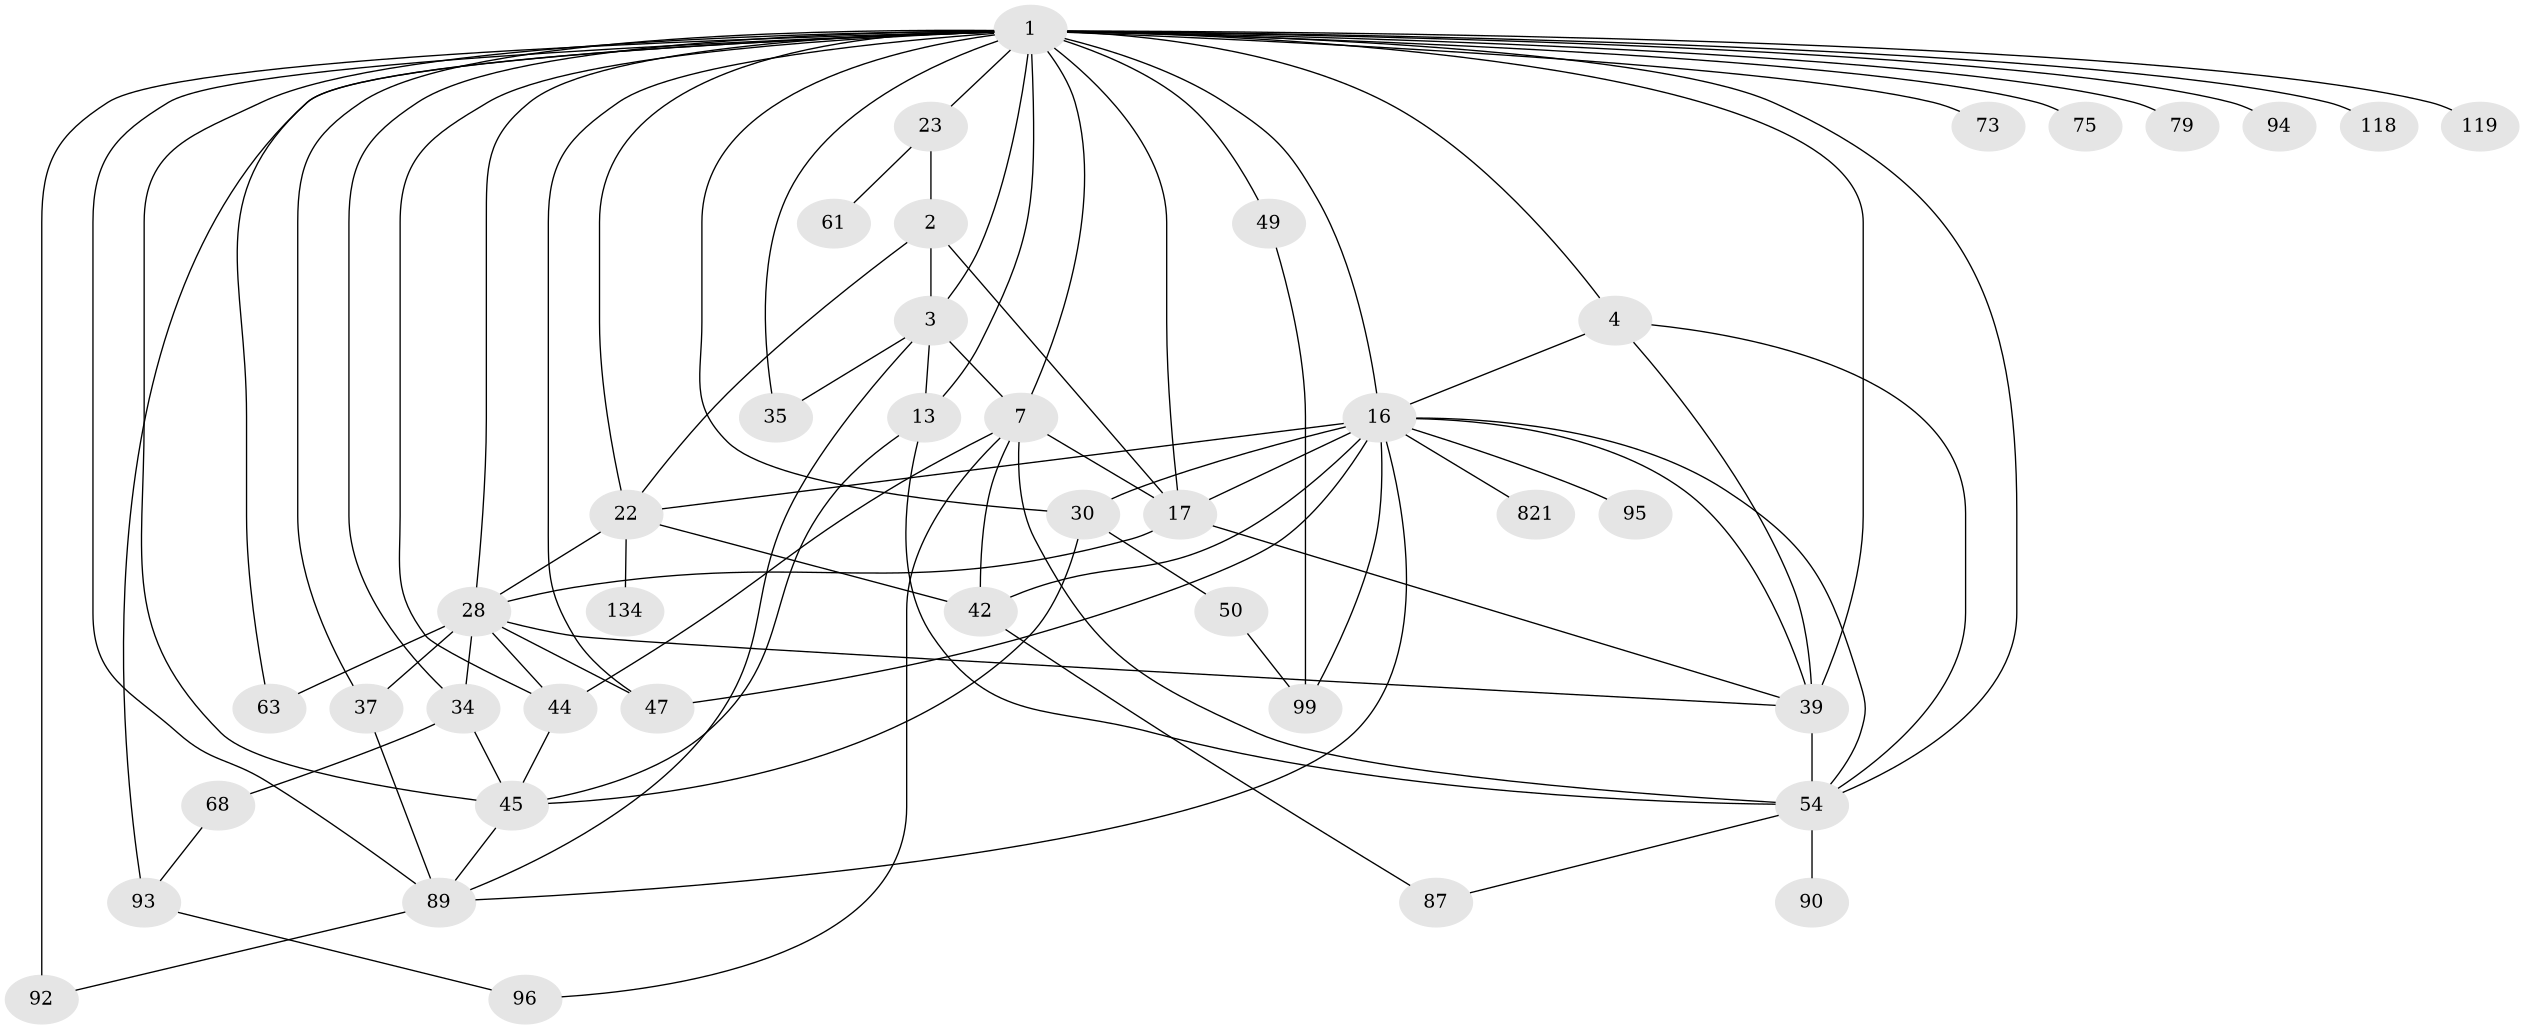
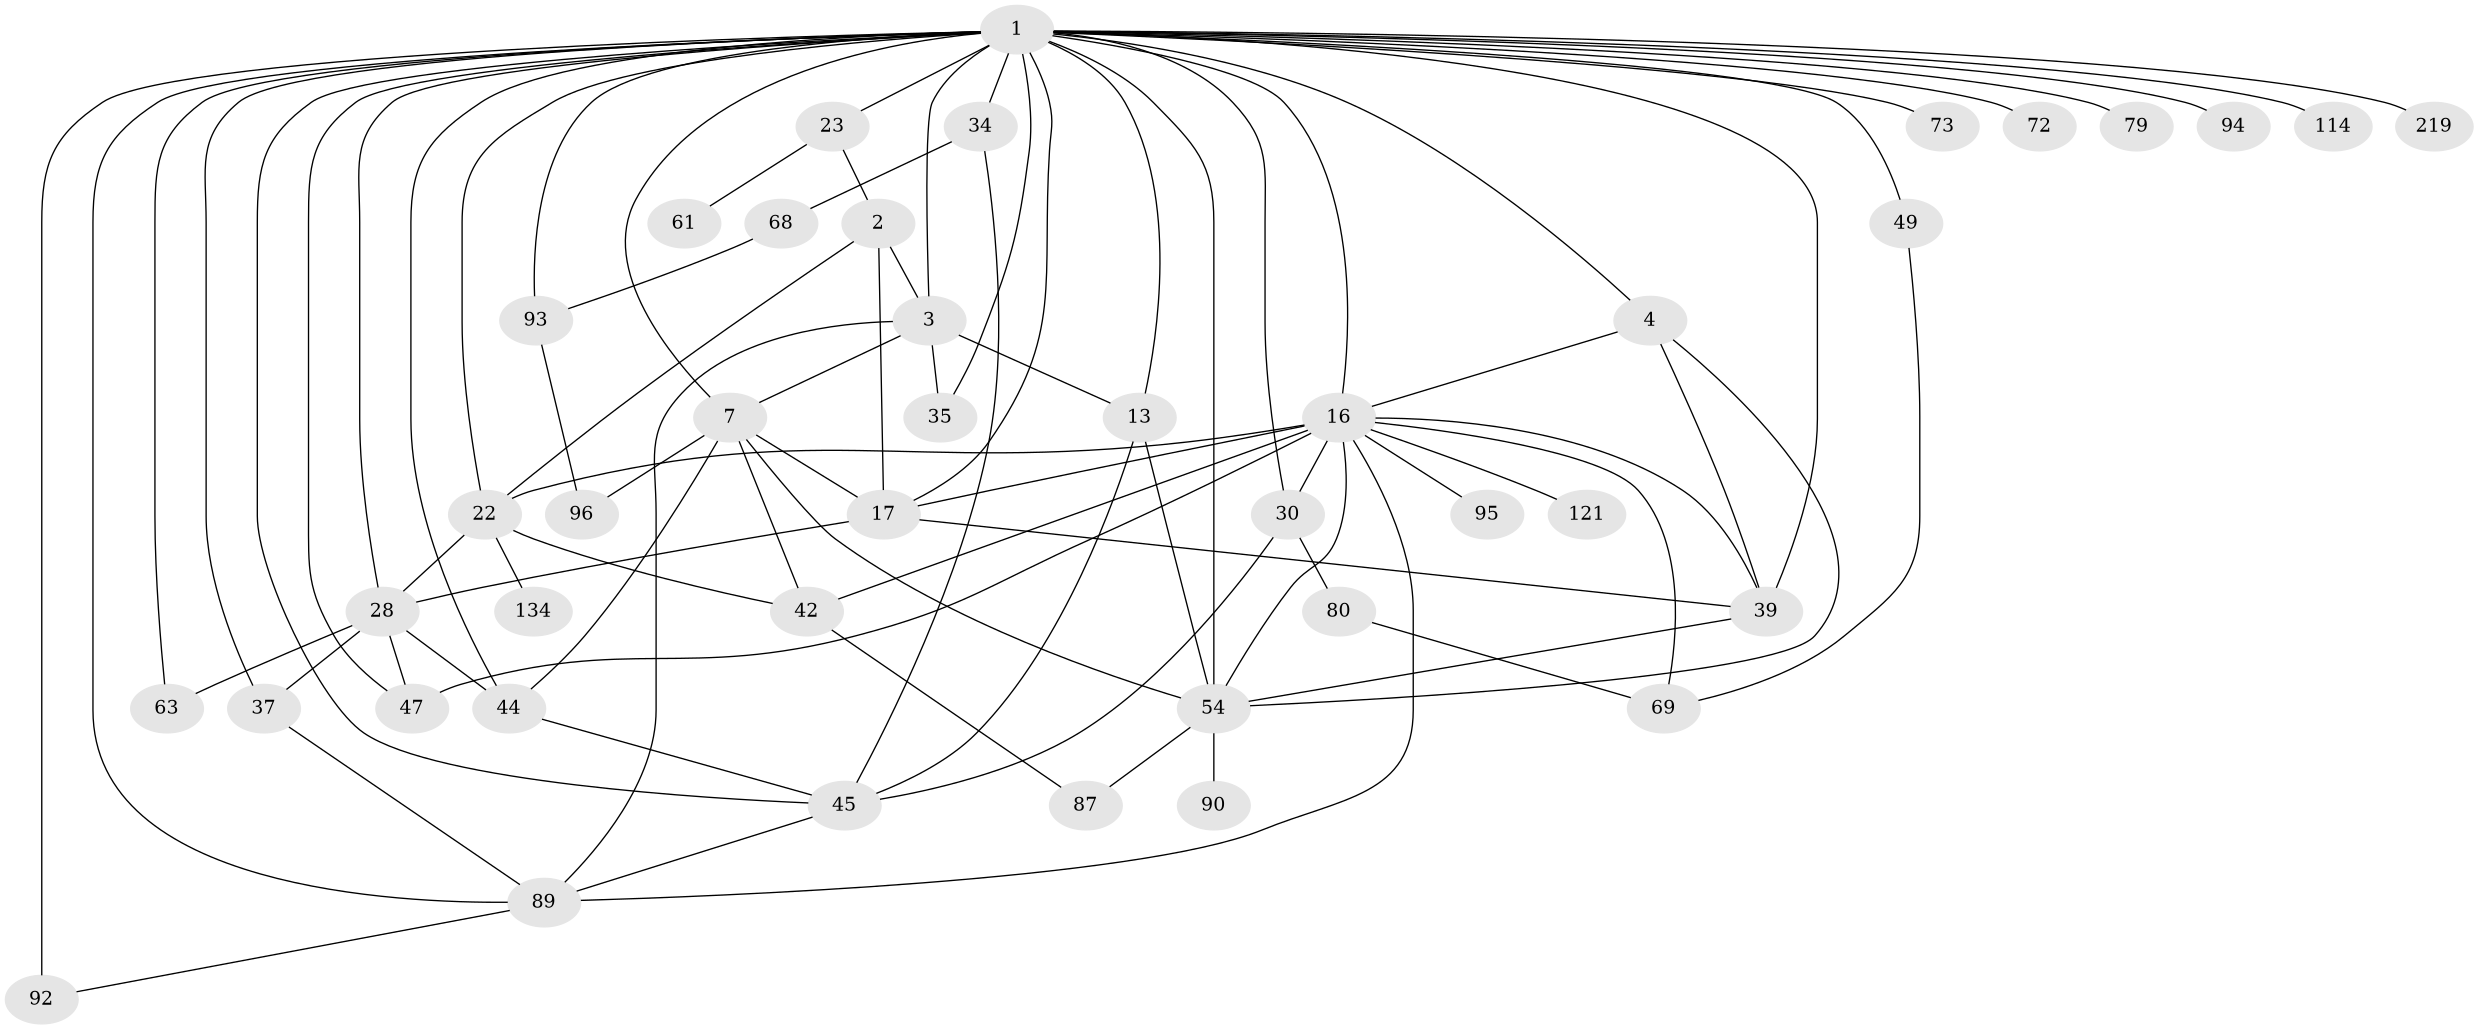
node "75": label "75" -> "72"
node "118": label "118" -> "114"
node "119": label "119" -> "219"
node "821": label "821" -> "121"
node "50": label "50" -> "80"
edge "28" -- "34": removed
edge "28" -- "39": removed
node "99": label "99" -> "69"
